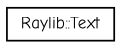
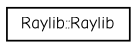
node "Raylib::Text": label "Raylib::Text" -> "Raylib::Raylib"
